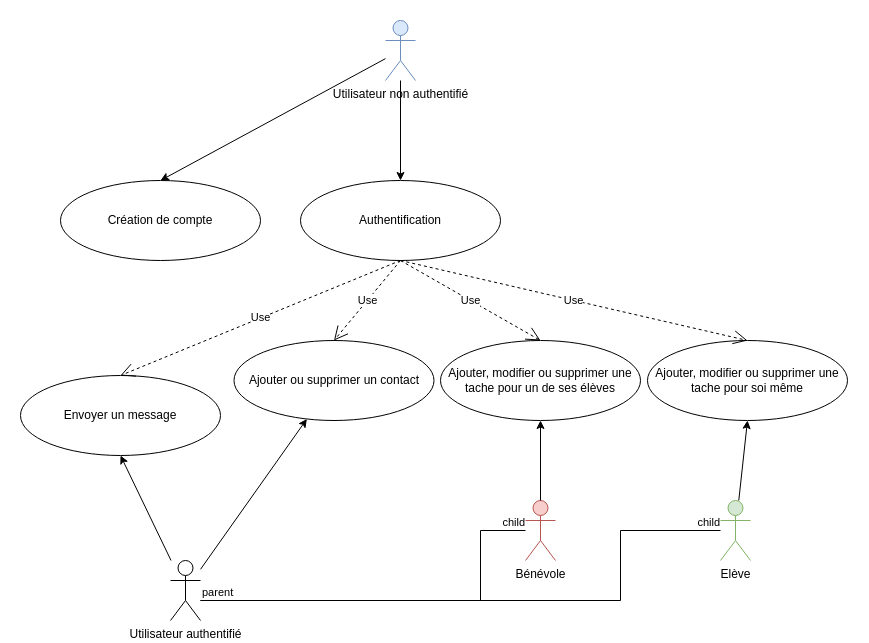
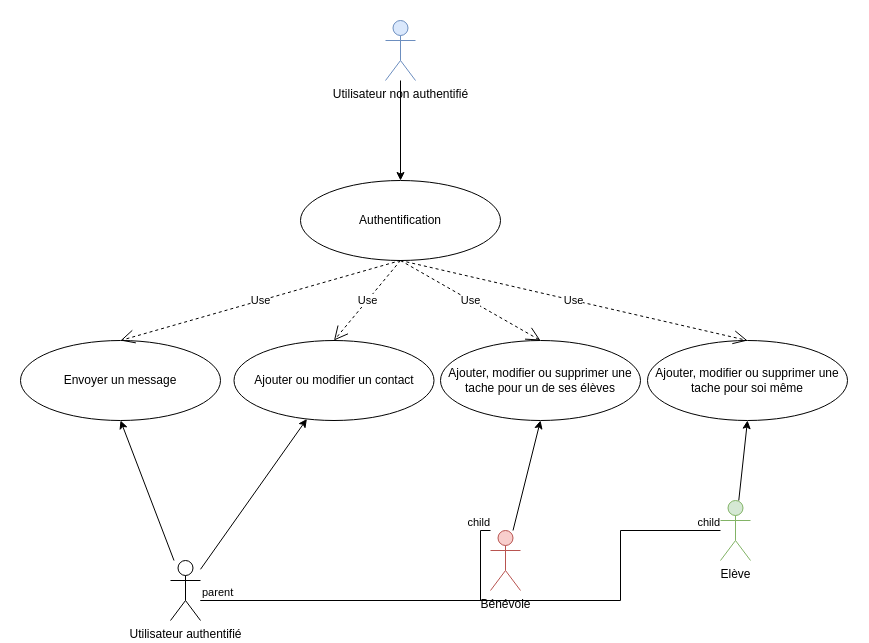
edge "Utilisateur non authentifié" -> "Création de compte": removed
node "Création de compte": removed
node "Ajouter ou supprimer un contact": label "Ajouter ou supprimer un contact" -> "Ajouter ou modifier un contact"
node "Envoyer un message": moved (121, 416) -> (121, 381)
node "Bénévole": moved (541, 531) -> (506, 561)
